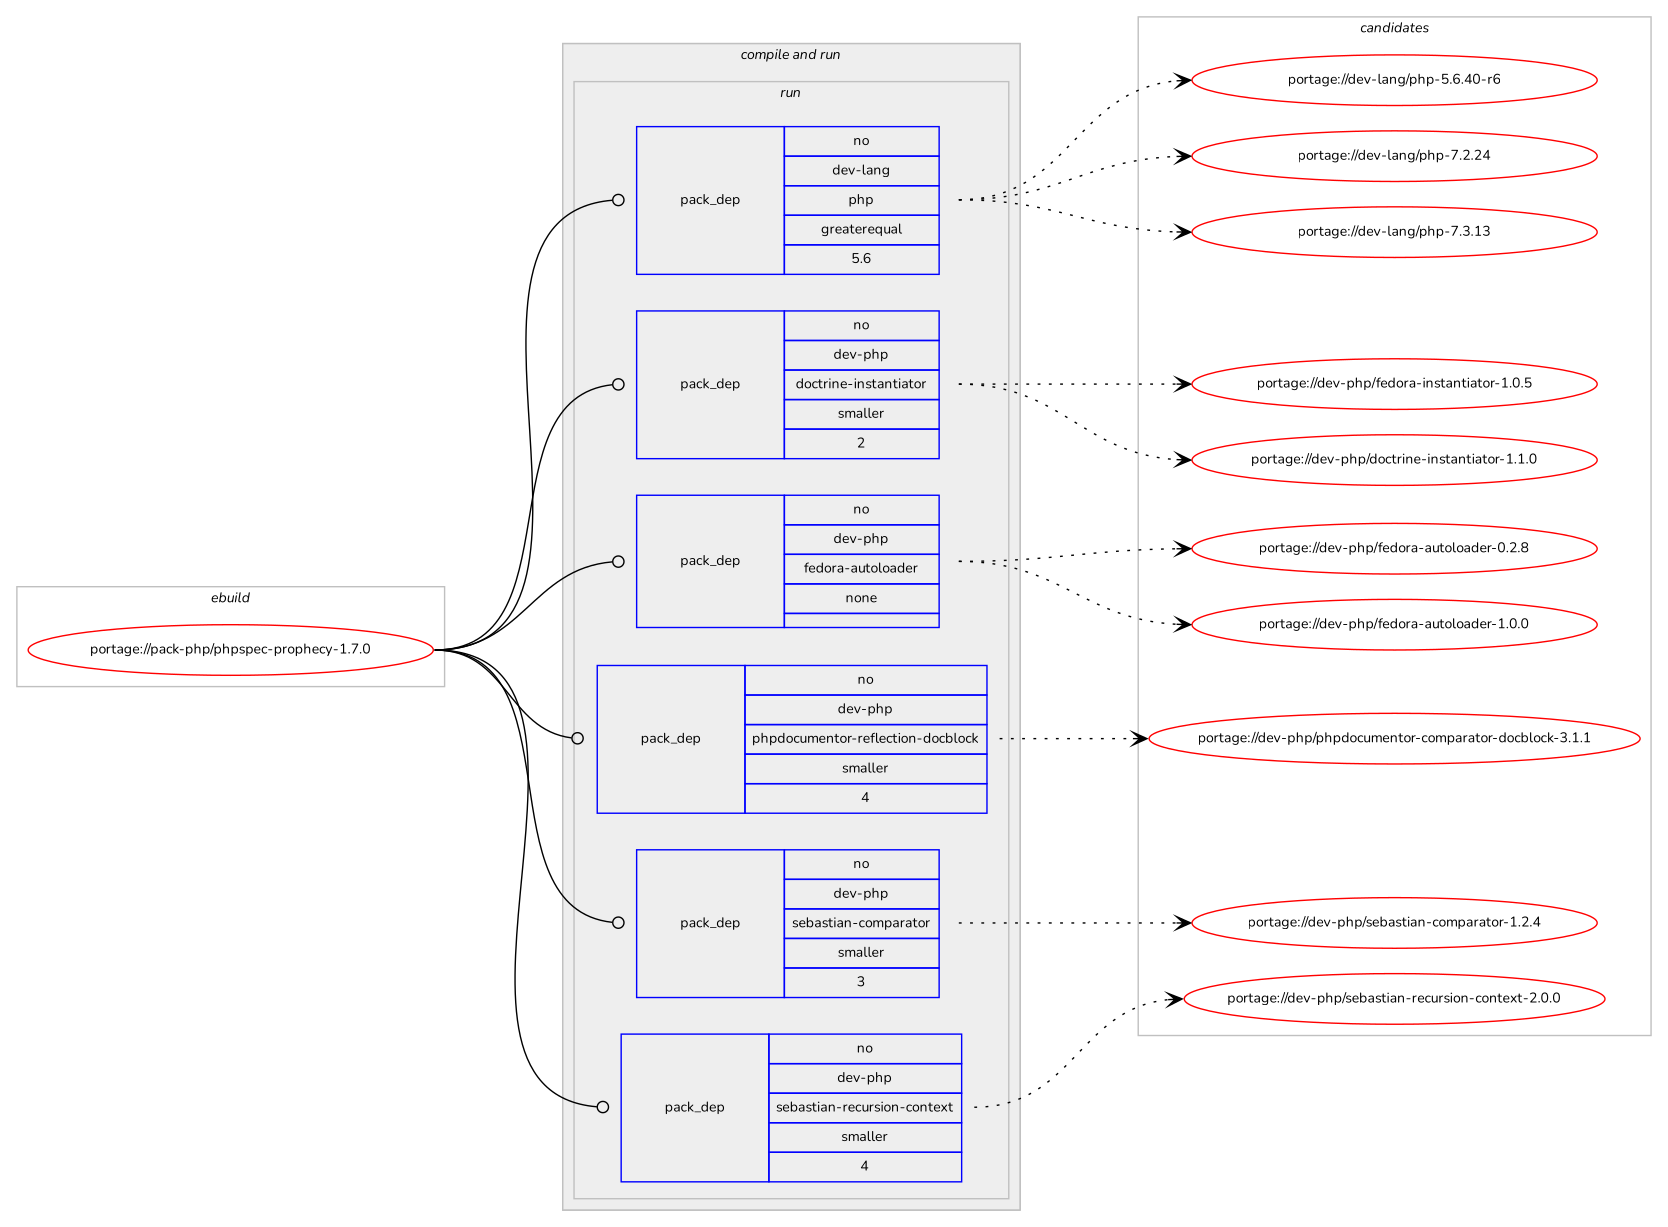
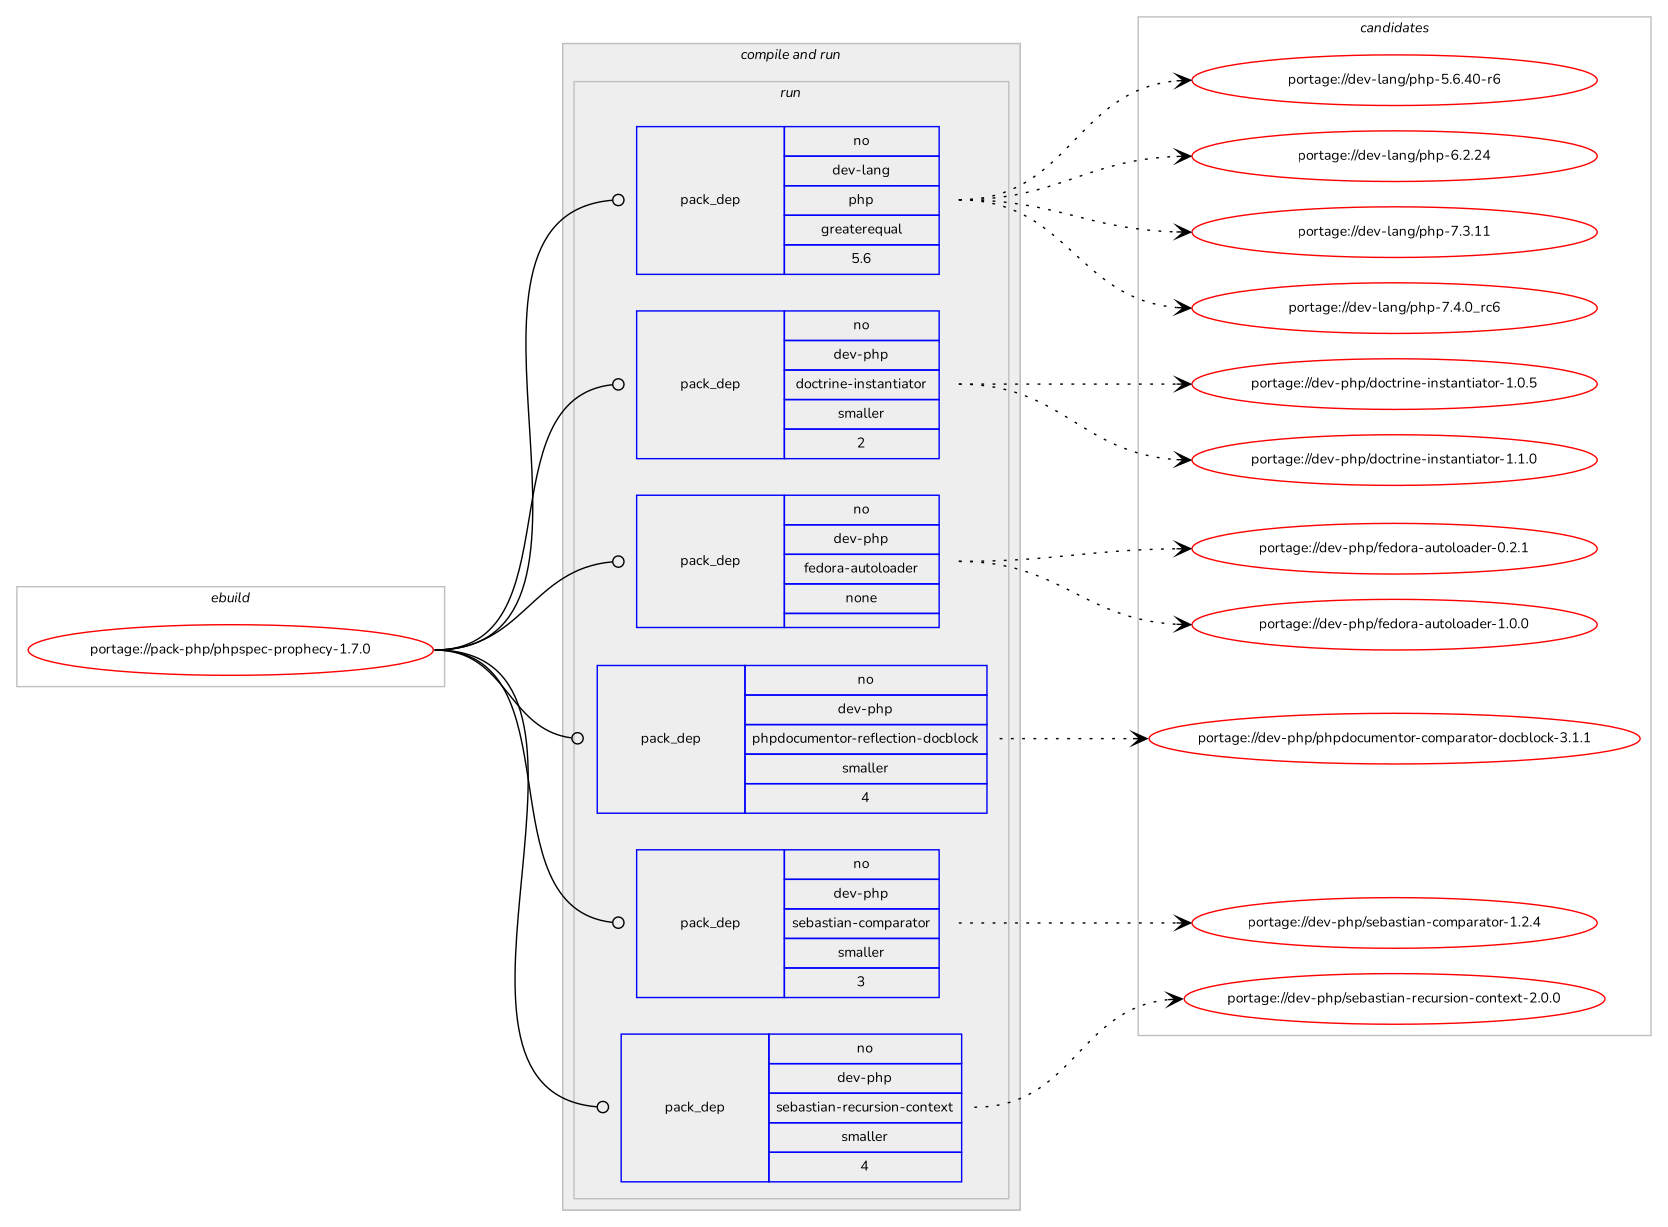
node "portage://dev-lang/php-7.2.24": label "portage://dev-lang/php-7.2.24" -> "portage://dev-lang/php-6.2.24"
node "portage://dev-lang/php-7.3.13": label "portage://dev-lang/php-7.3.13" -> "portage://dev-lang/php-7.3.11"
node "portage://dev-lang/php-7.4.0_rc6": added
node "portage://dev-php/fedora-instantiator-1.0.5": label "portage://dev-php/fedora-instantiator-1.0.5" -> "portage://dev-php/doctrine-instantiator-1.0.5"
node "portage://dev-php/fedora-autoloader-0.2.8": label "portage://dev-php/fedora-autoloader-0.2.8" -> "portage://dev-php/fedora-autoloader-0.2.1"
